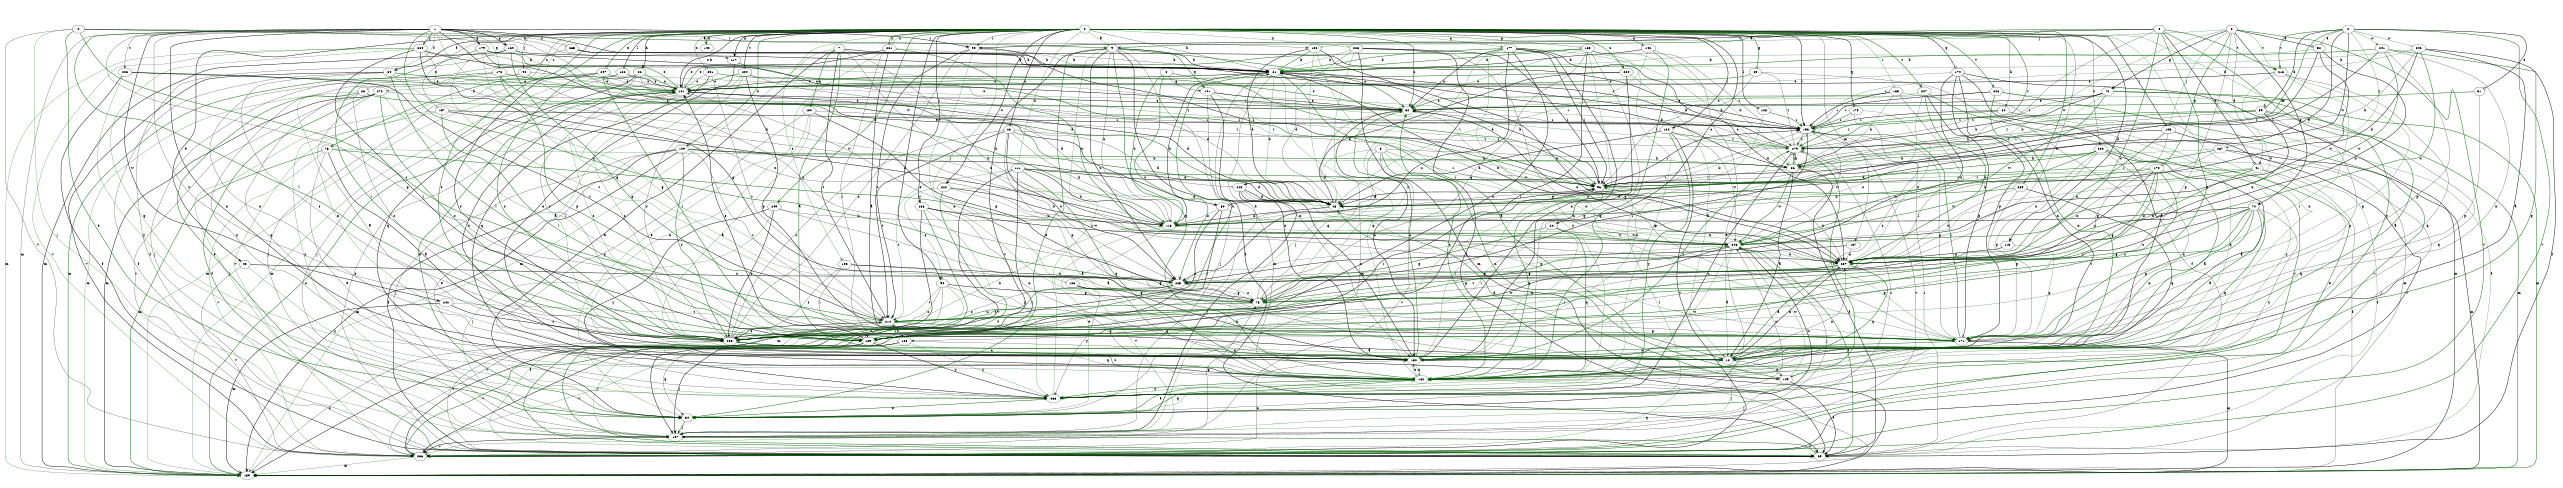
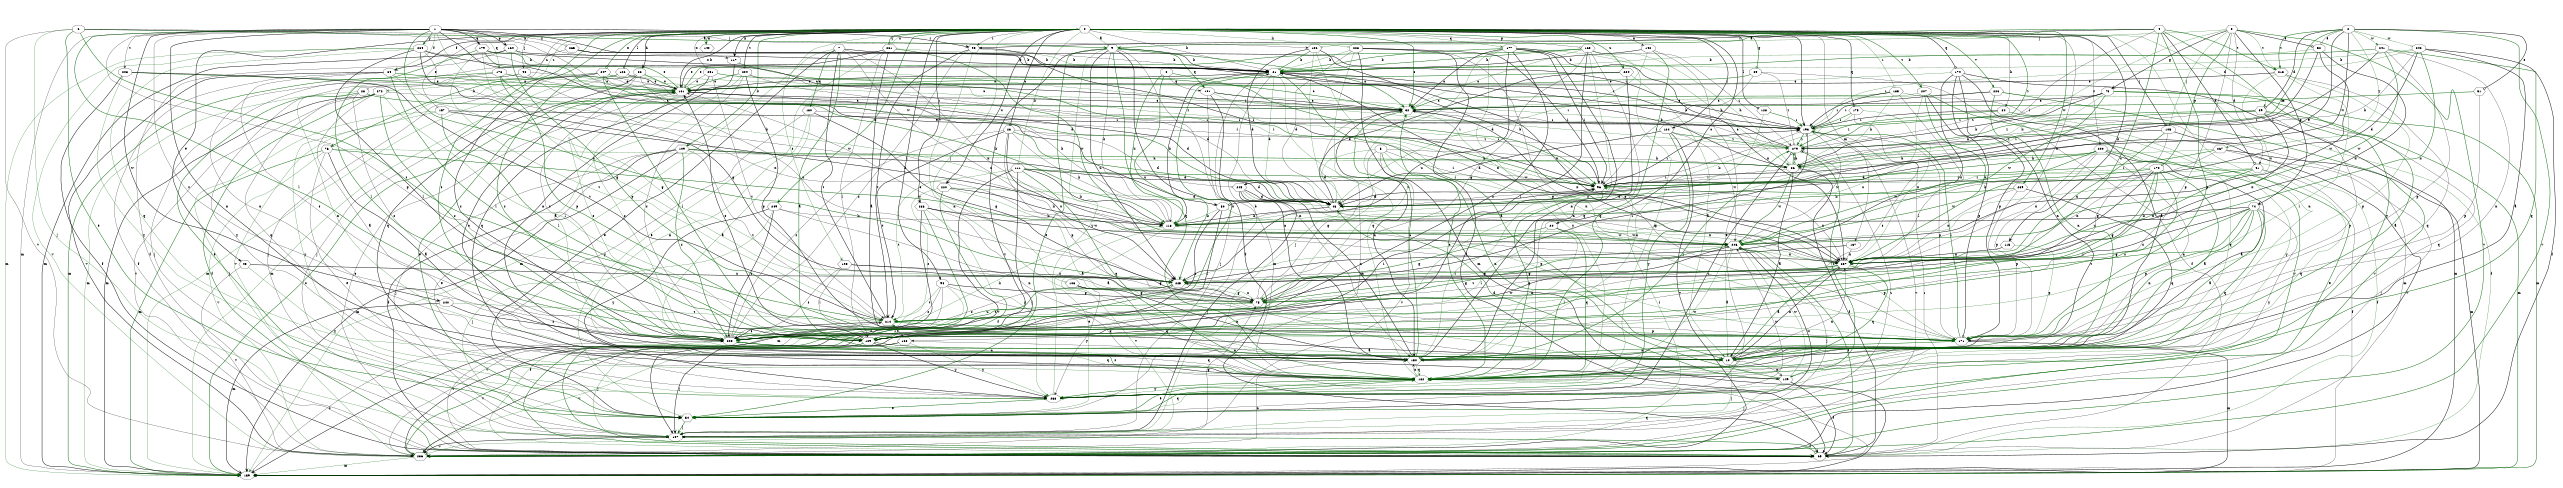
edge "220" -> "94": now "220" -> "203"
edge "129" -> "54": now "129" -> "182"
